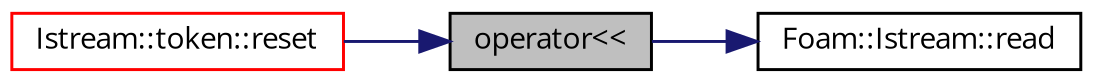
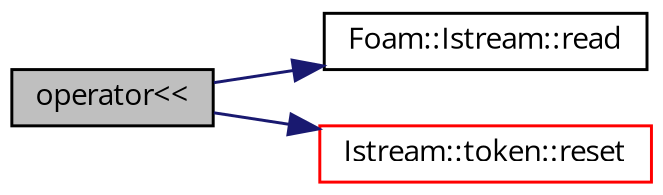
edge "Istream::token::reset" -> "operator<<": reversed
